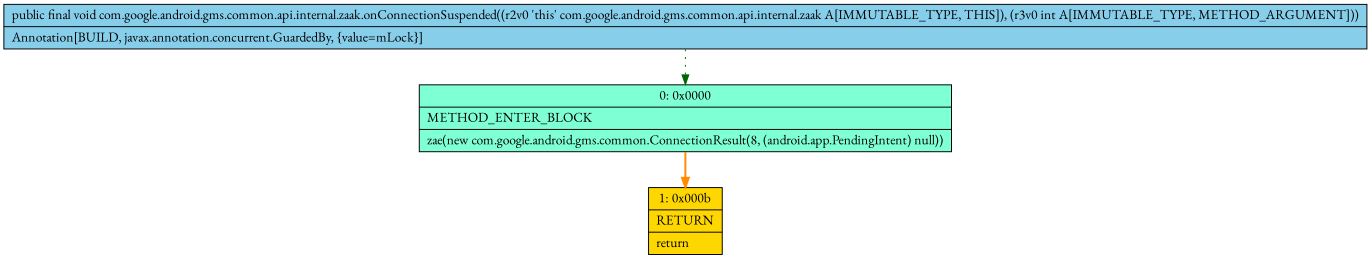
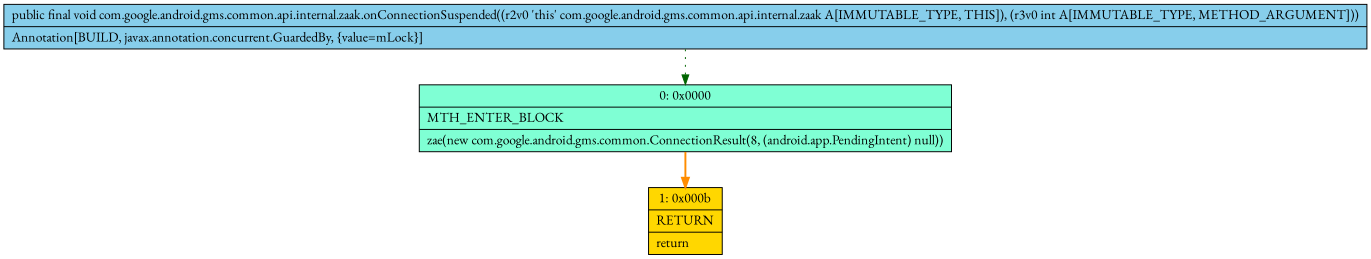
node "0: 0x0000": text "METHOD_ENTER_BLOCK" -> "MTH_ENTER_BLOCK"
